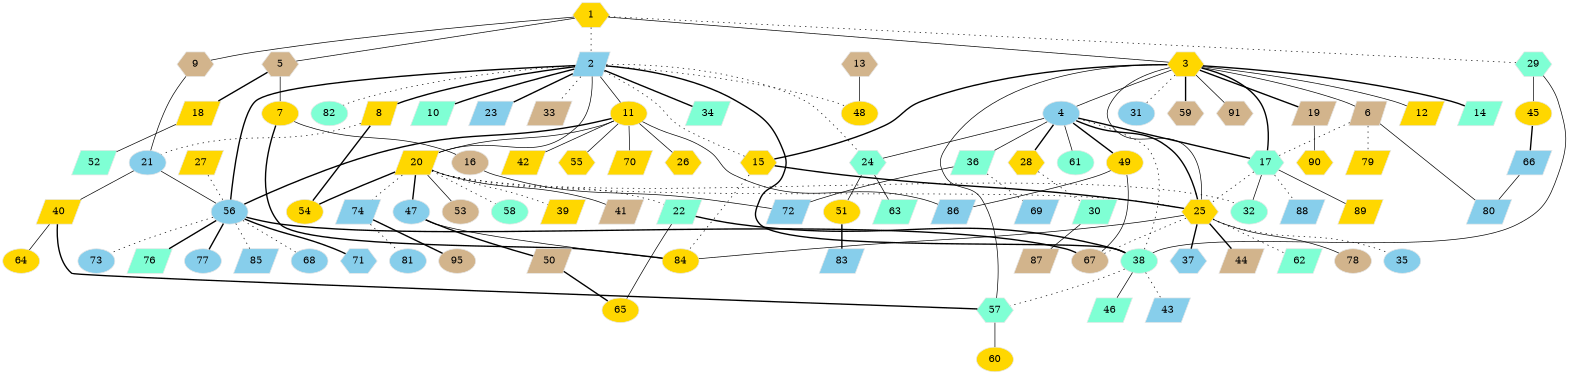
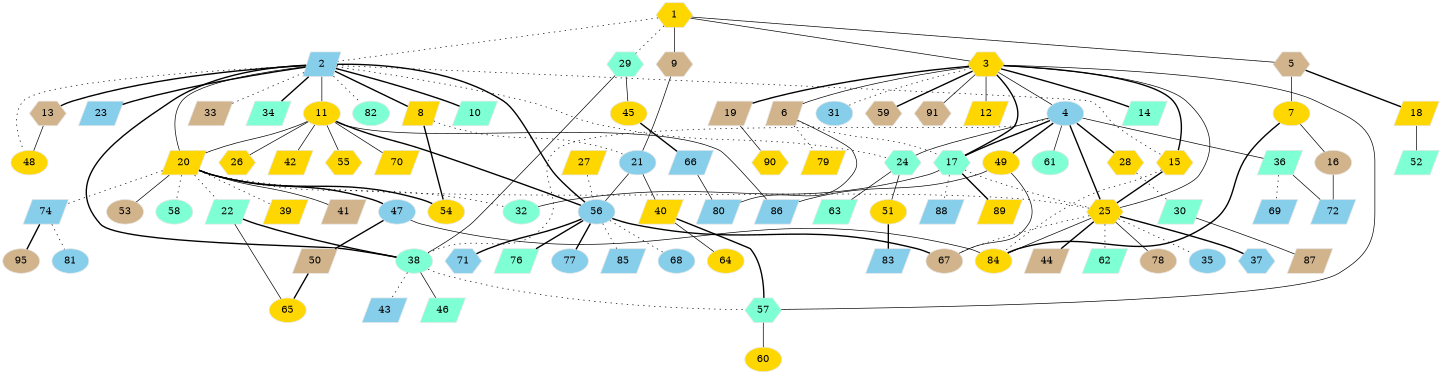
edge "2" -- "13": added
edge "17" -- "89": style solid -> bold
node "73": removed
